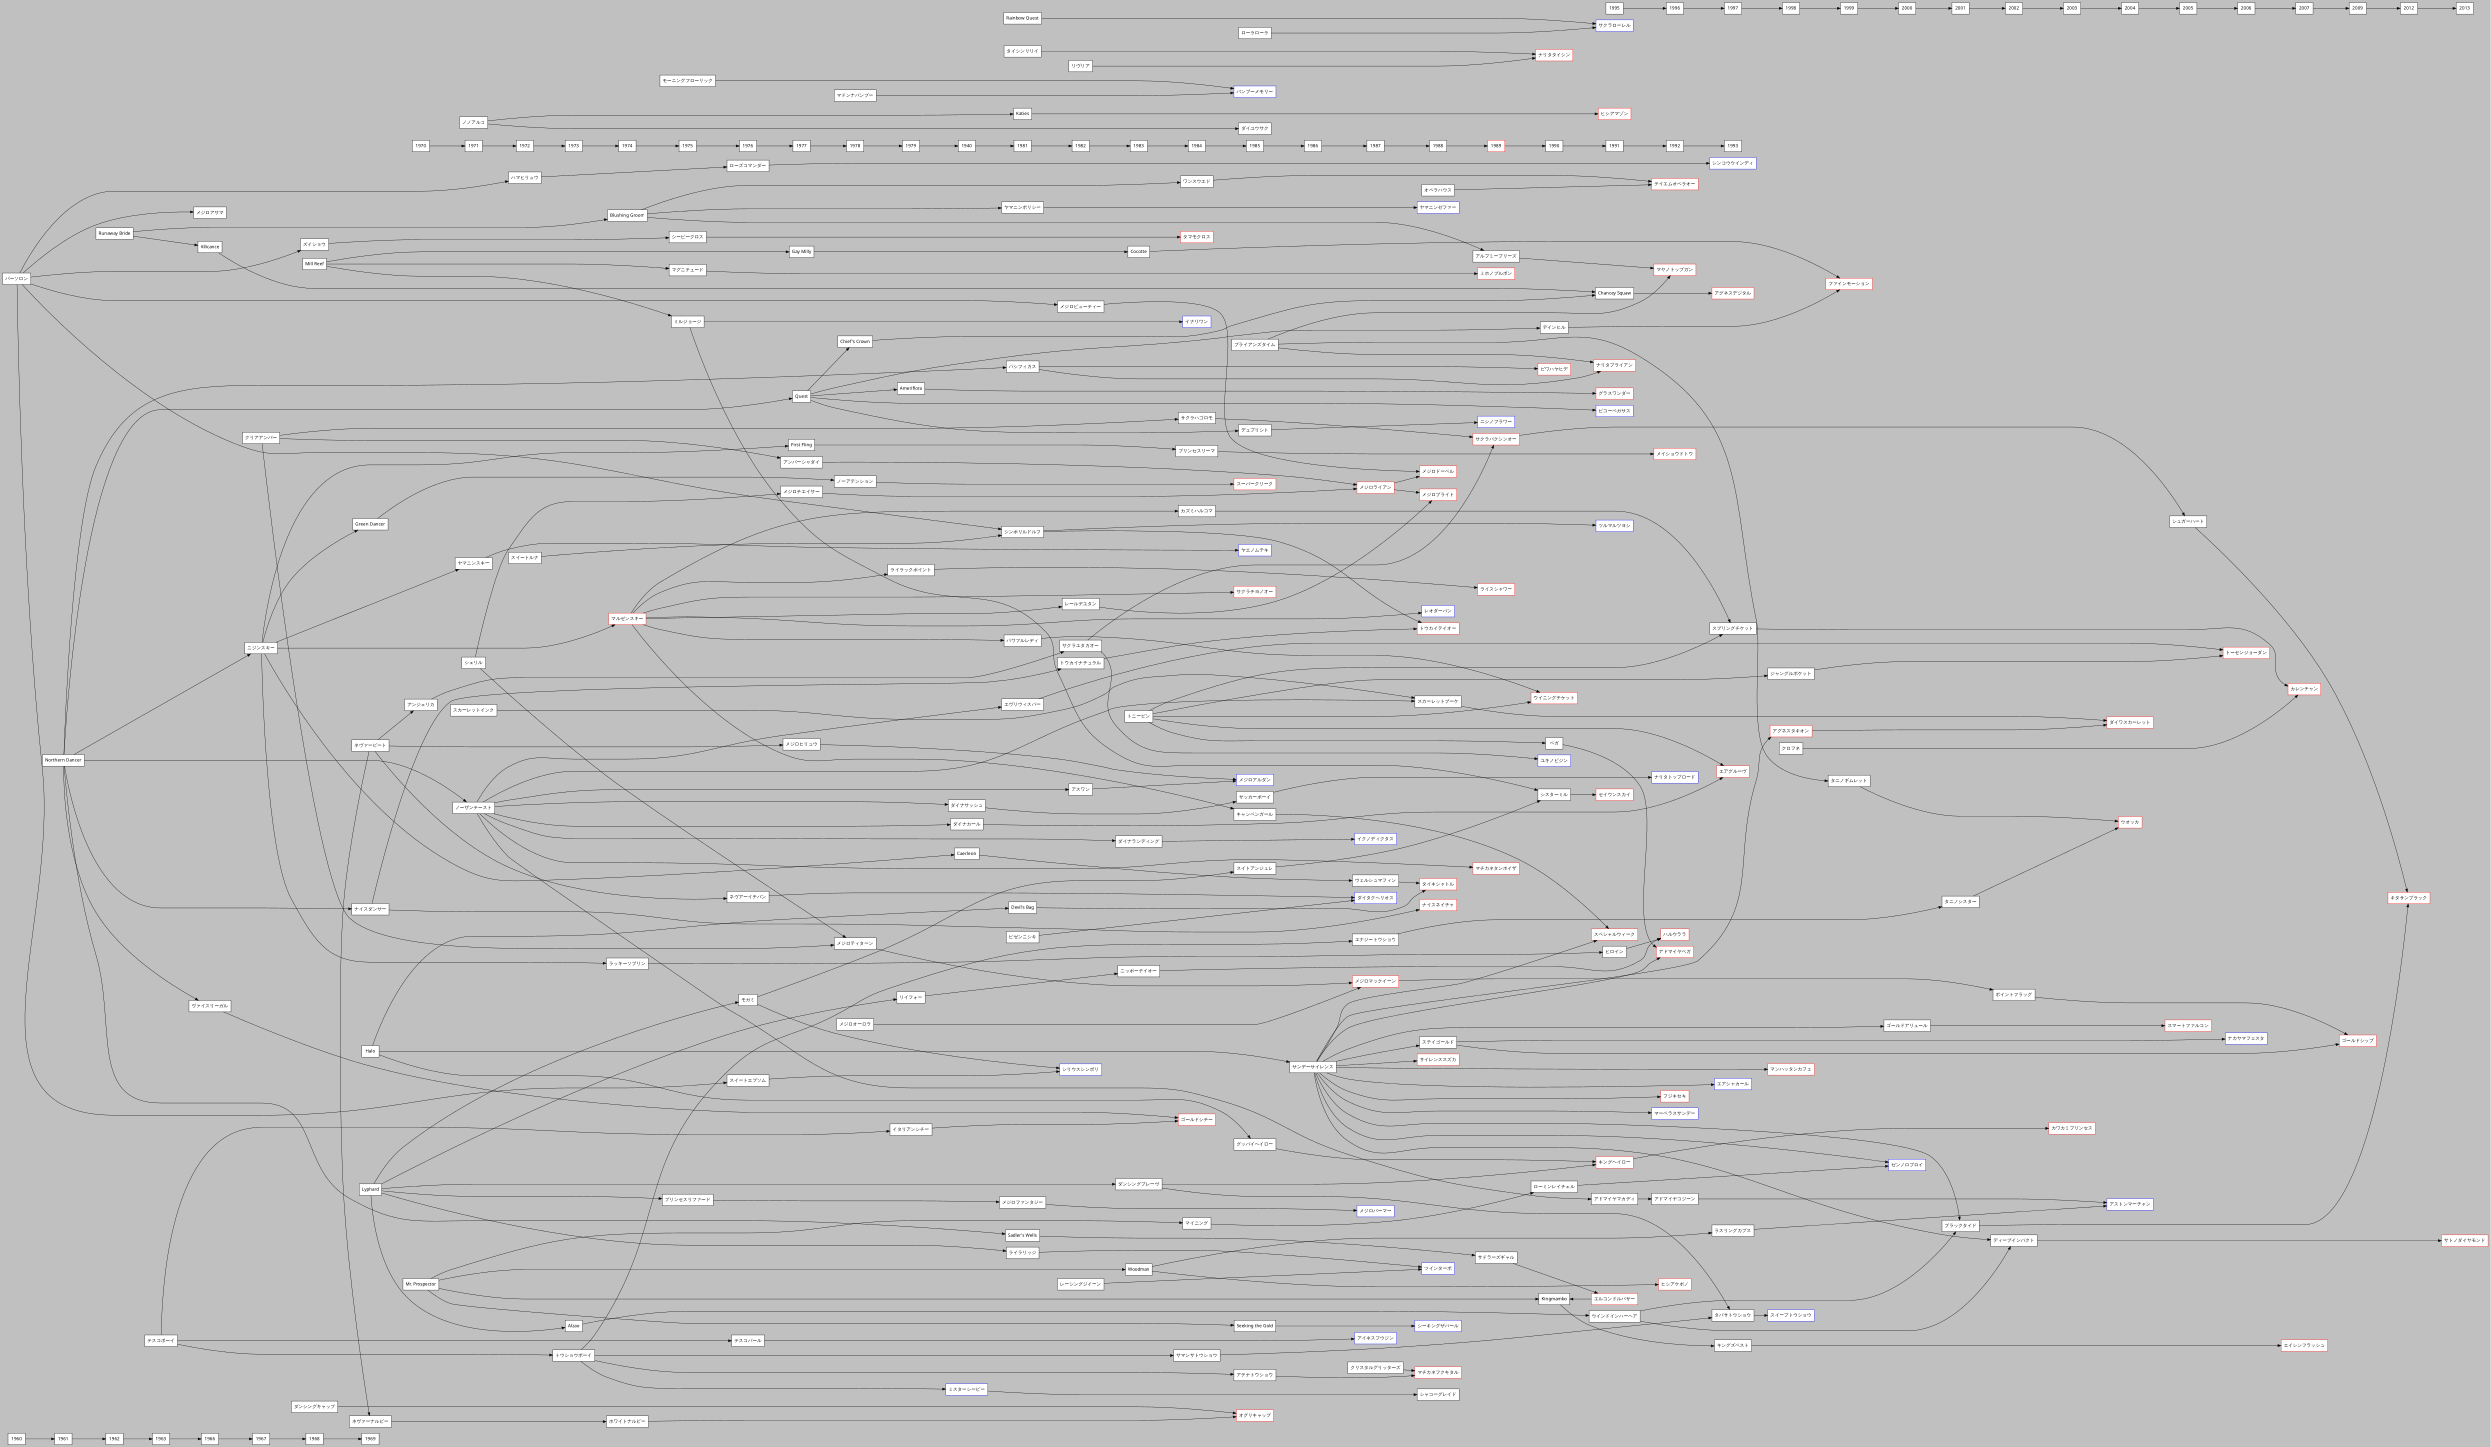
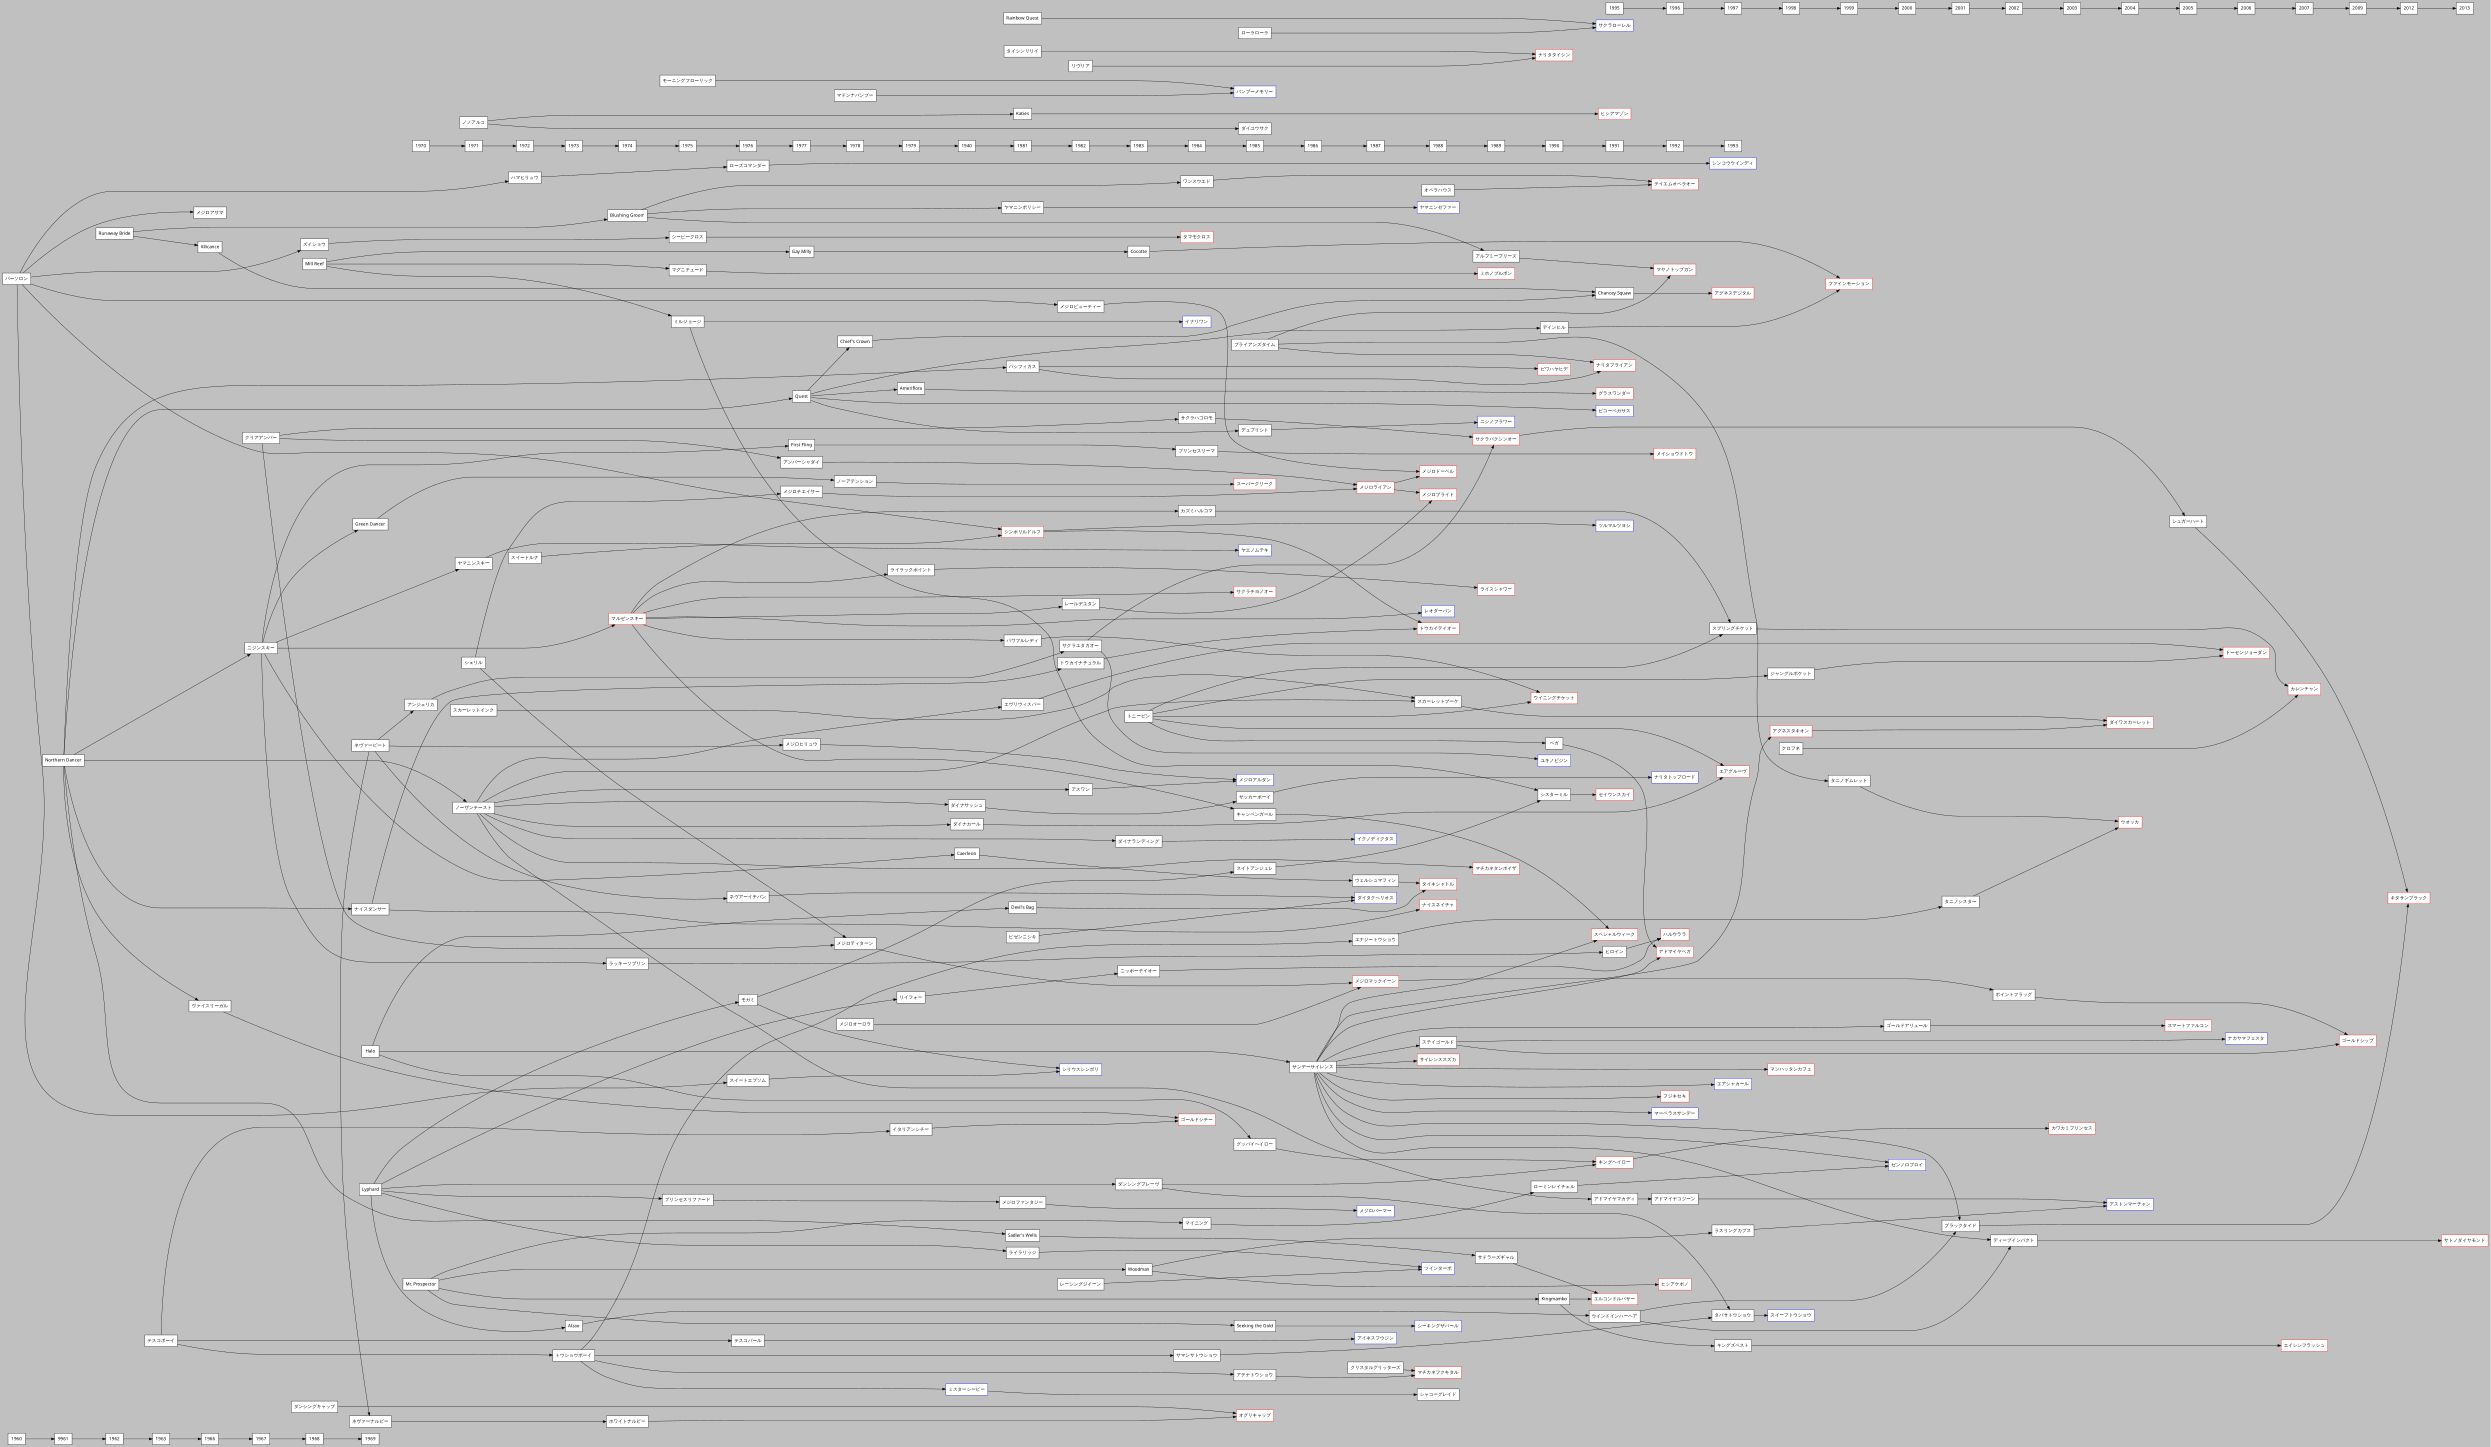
node "1989": color red -> black
node "シンボリルドルフ": color black -> red
edge "エルコンドルパサー" -> "Kingmambo": reversed
node "1961": label "1961" -> "9961"
